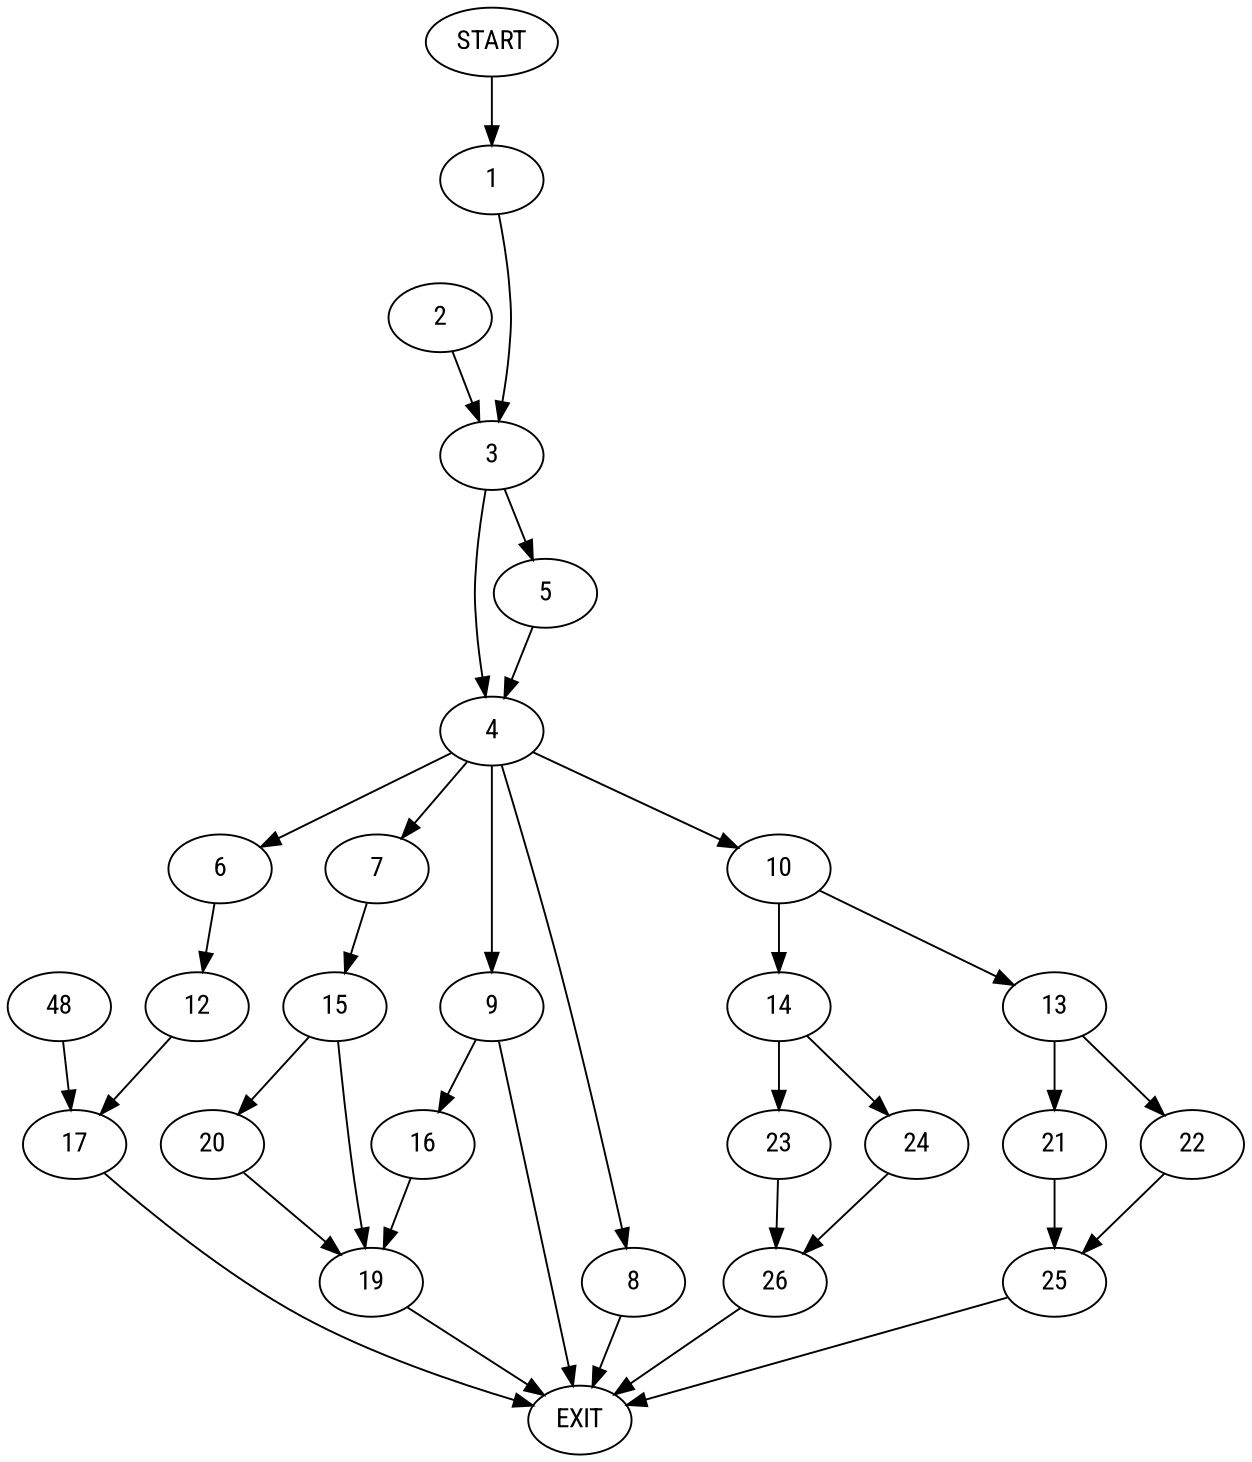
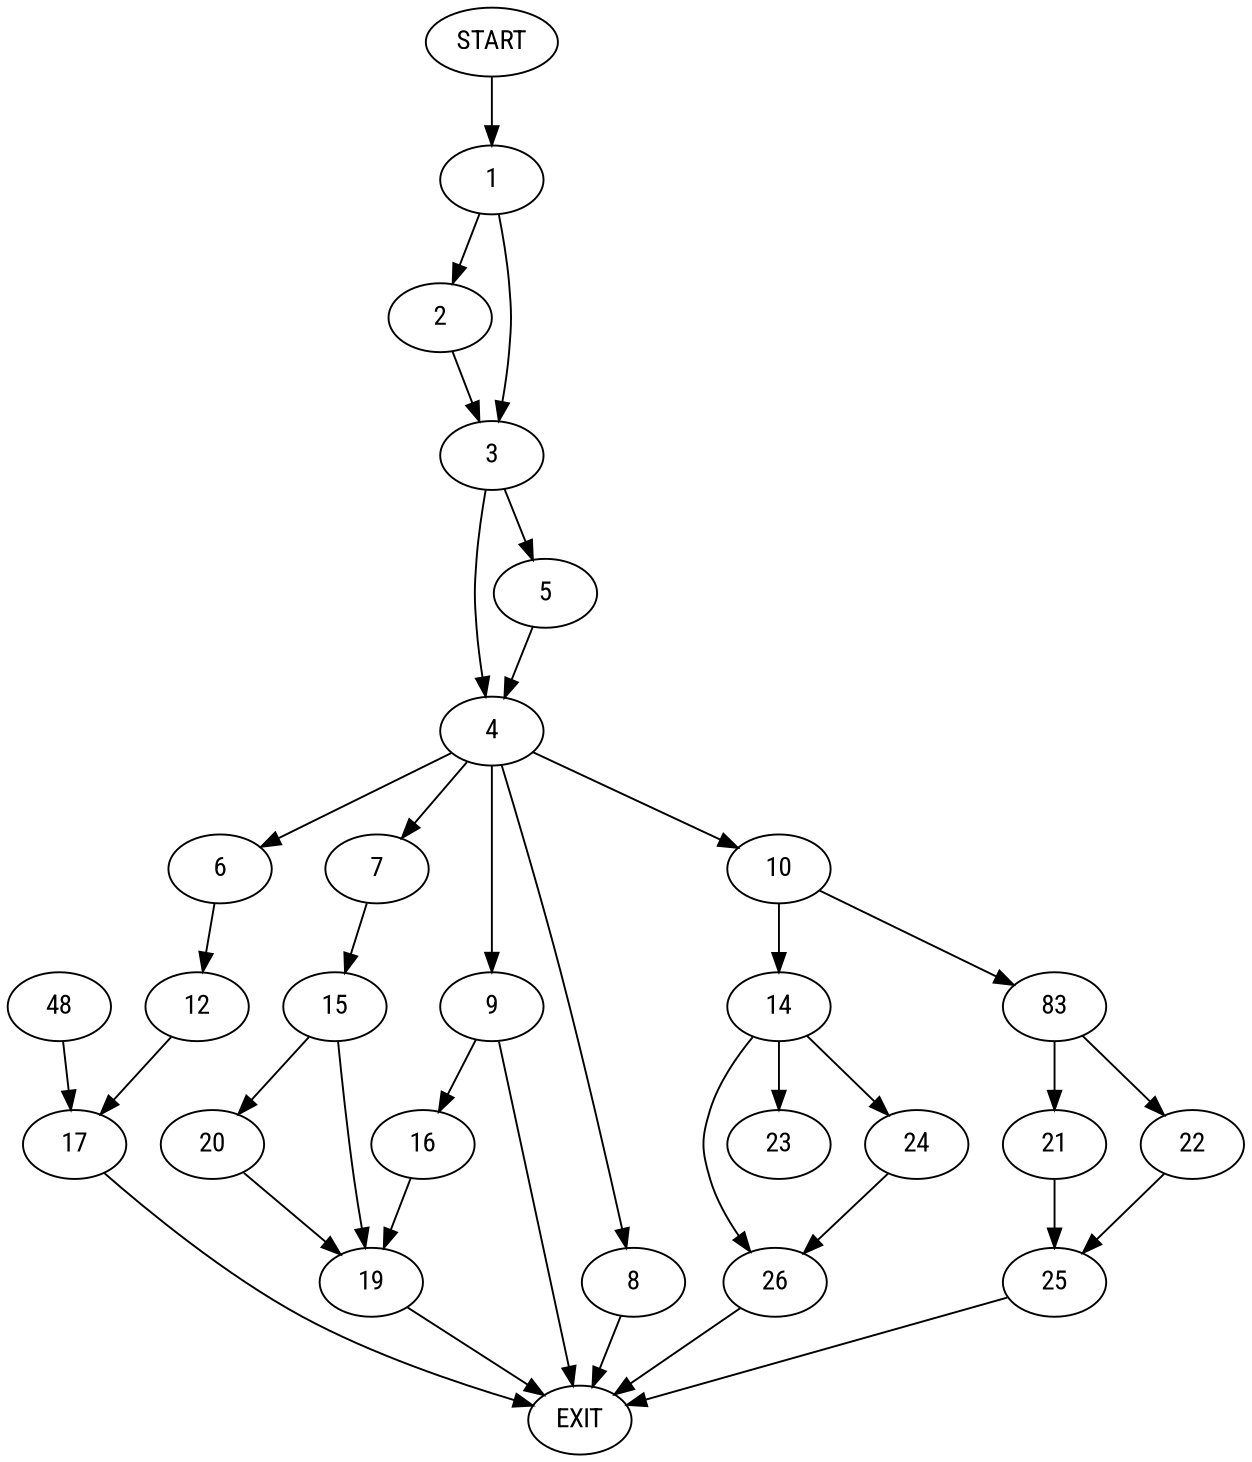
edge "1" -> "2": added
node "13": label "13" -> "83"
edge "23" -> "26": now "14" -> "26"
